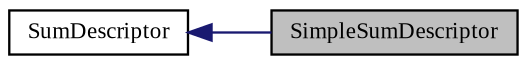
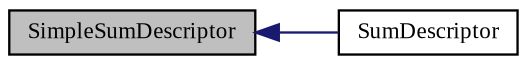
edge "SimpleSumDescriptor" -> "SumDescriptor": reversed
